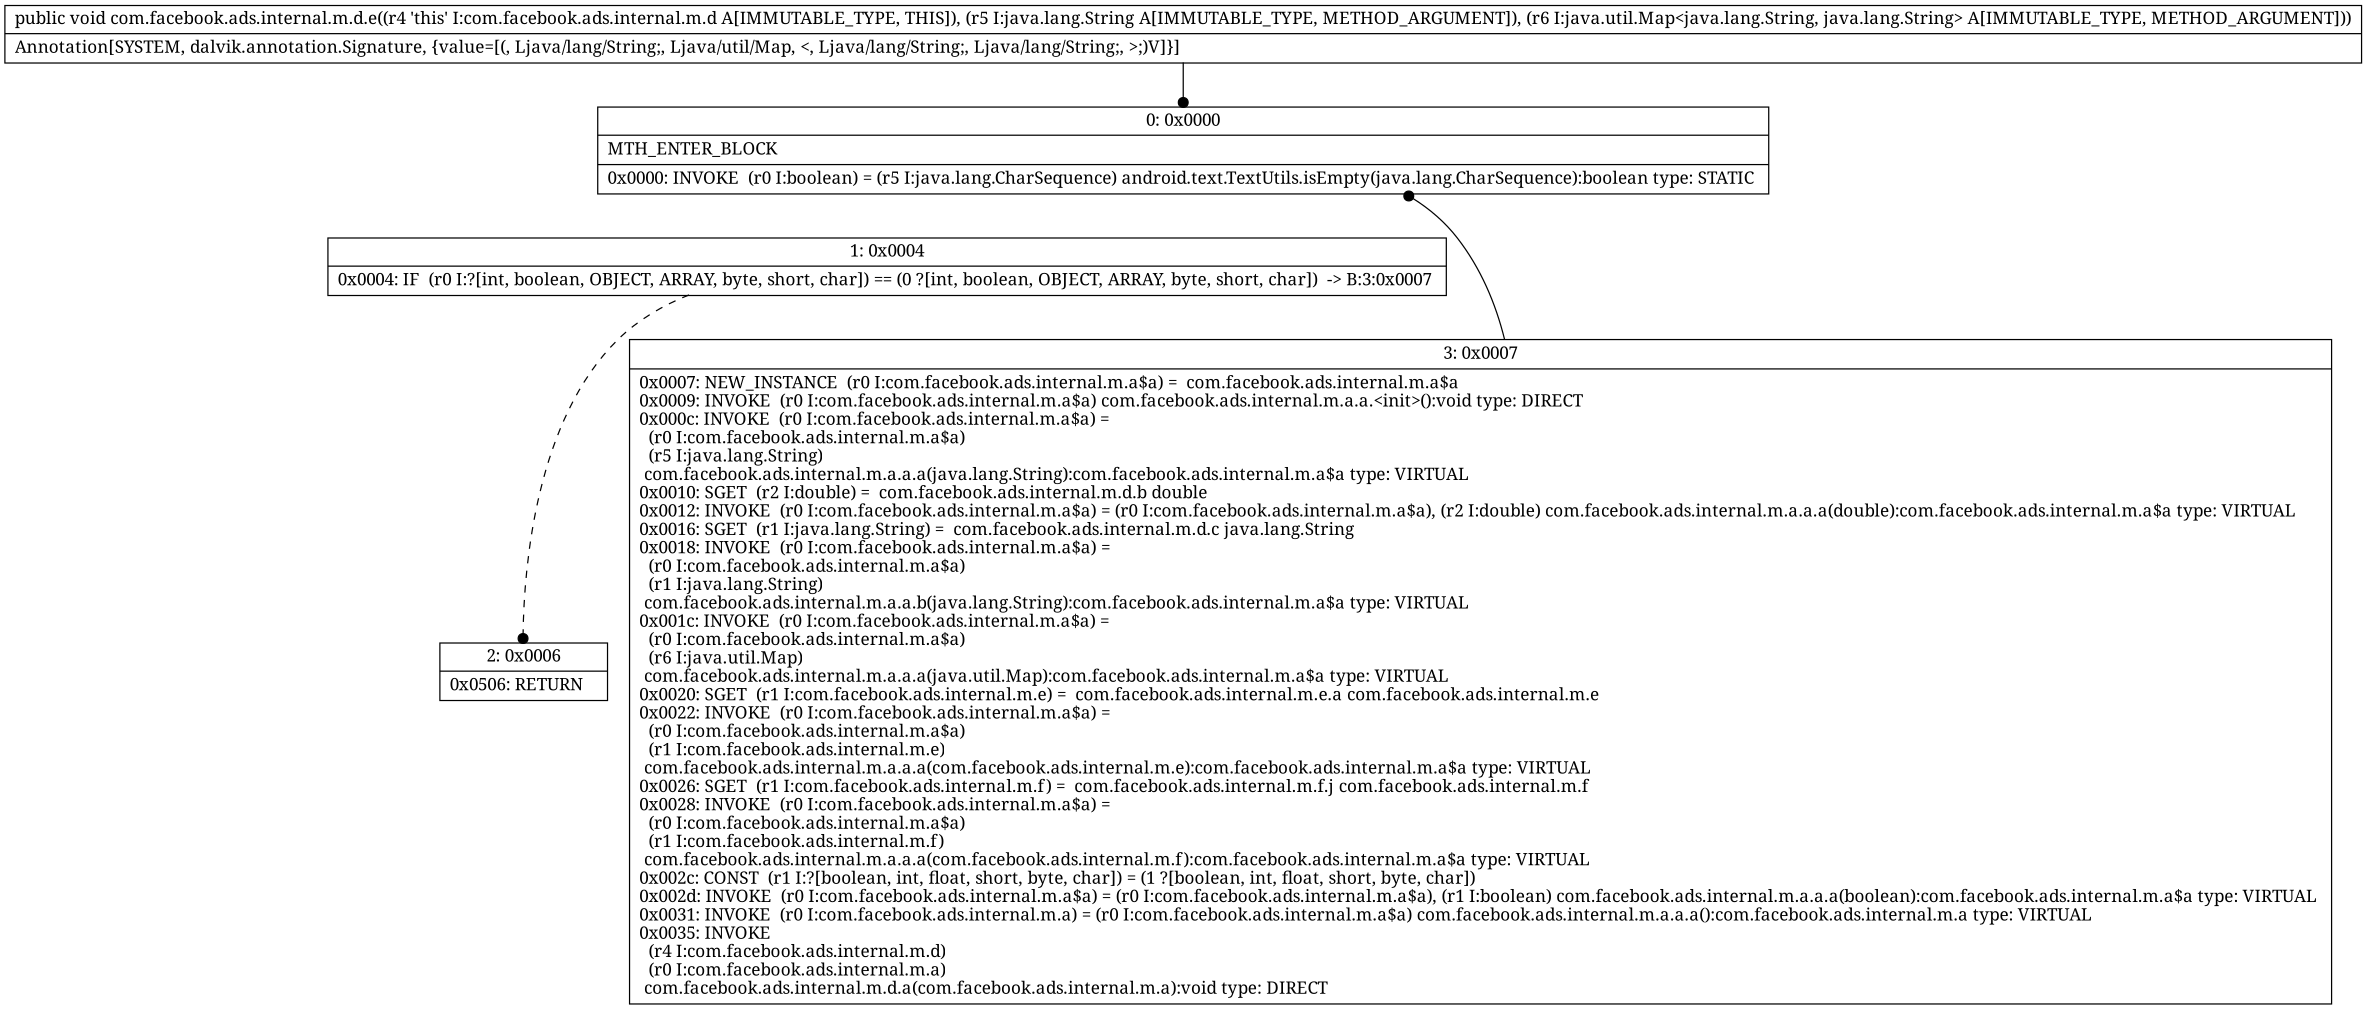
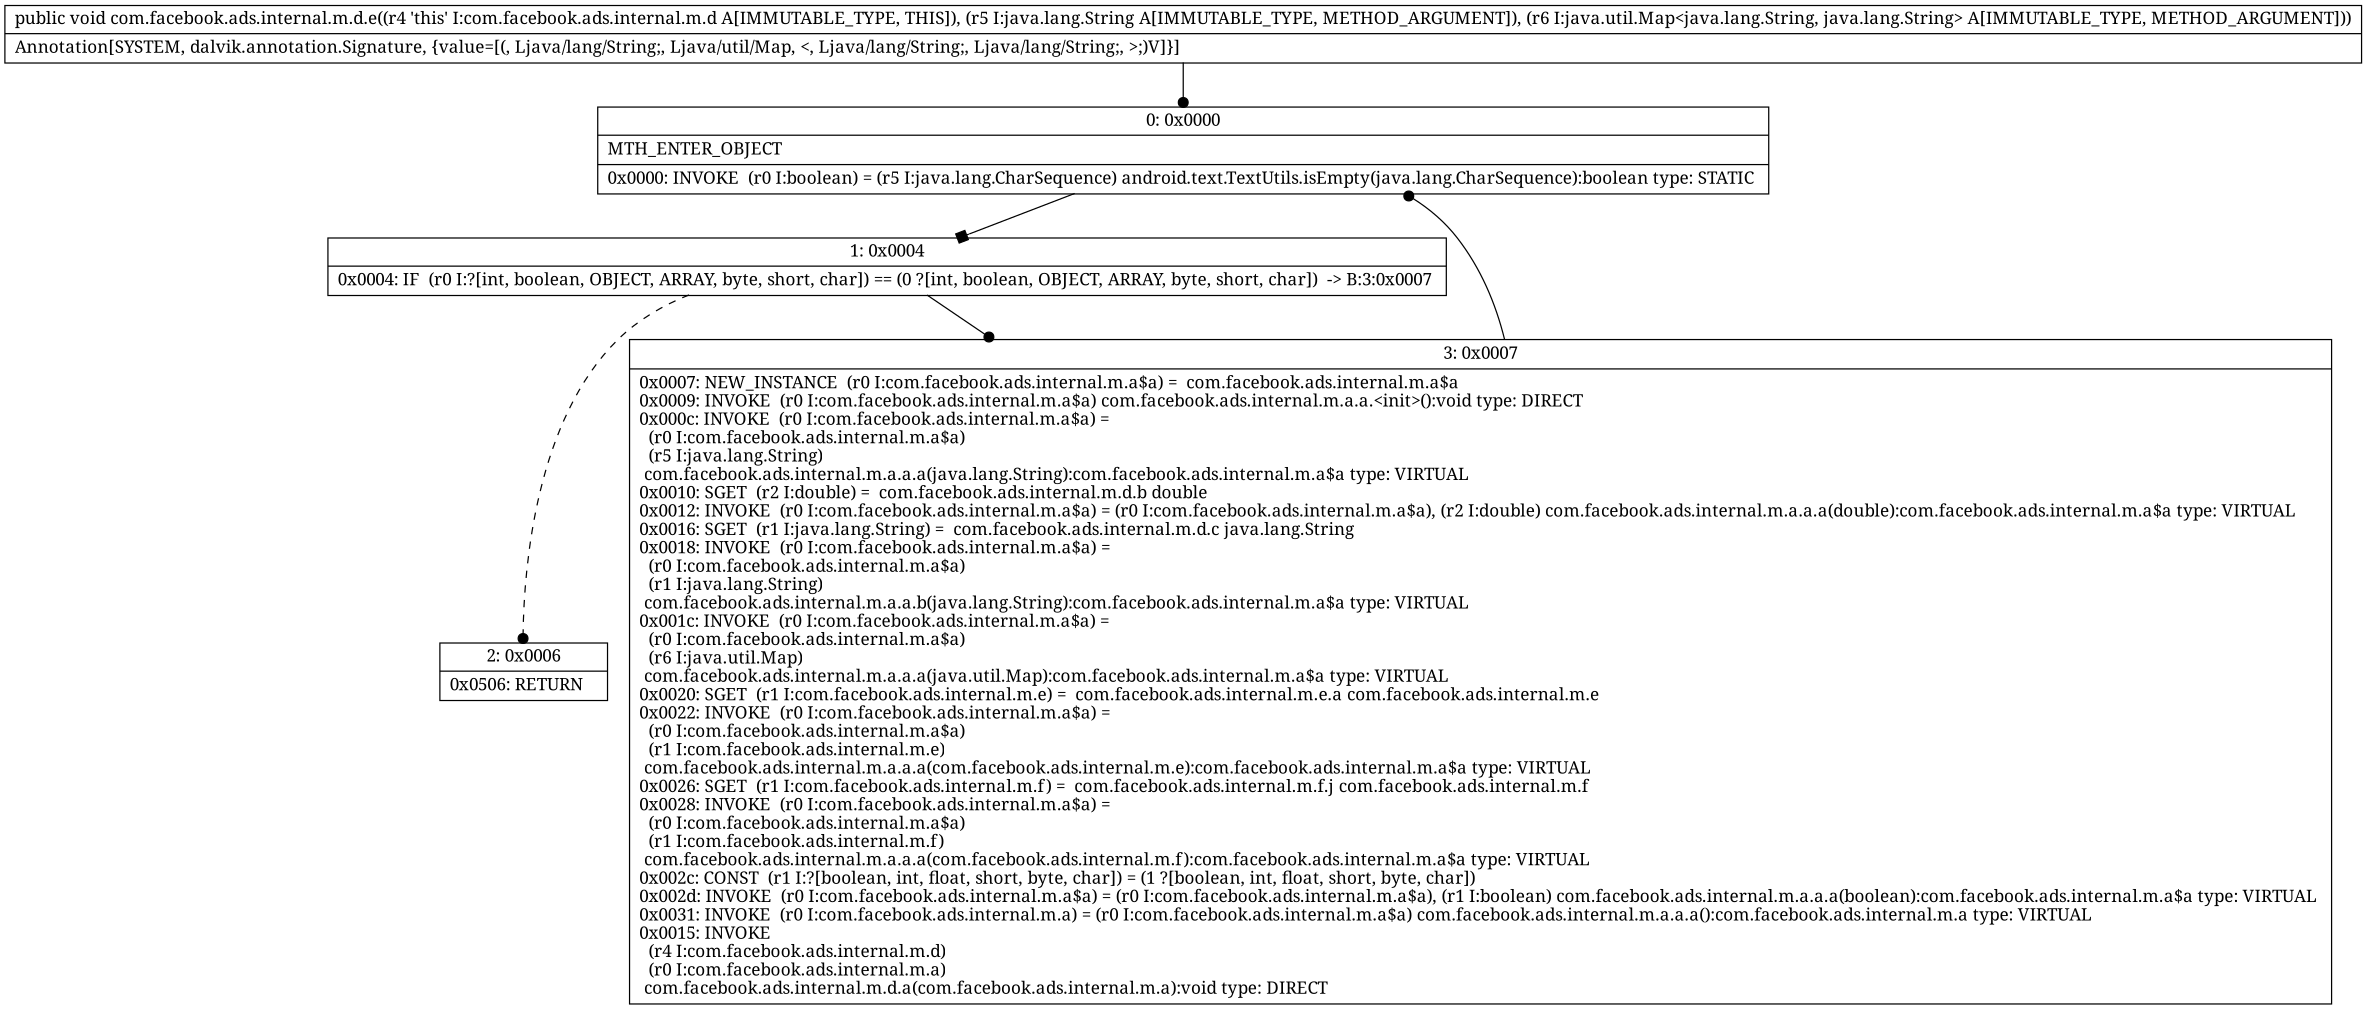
node "0: 0x0000": text "MTH_ENTER_BLOCK" -> "MTH_ENTER_OBJECT"
edge "0: 0x0000" -> "1: 0x0004": added
edge "1: 0x0004" -> "3: 0x0007": added
node "3: 0x0007": text "0x0035: INVOKE" -> "0x0015: INVOKE"
